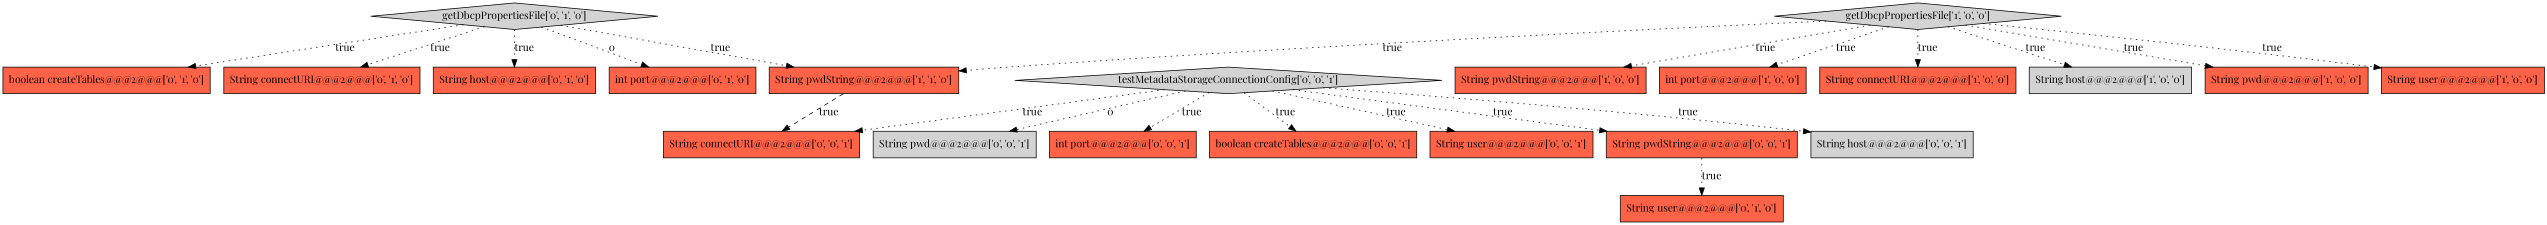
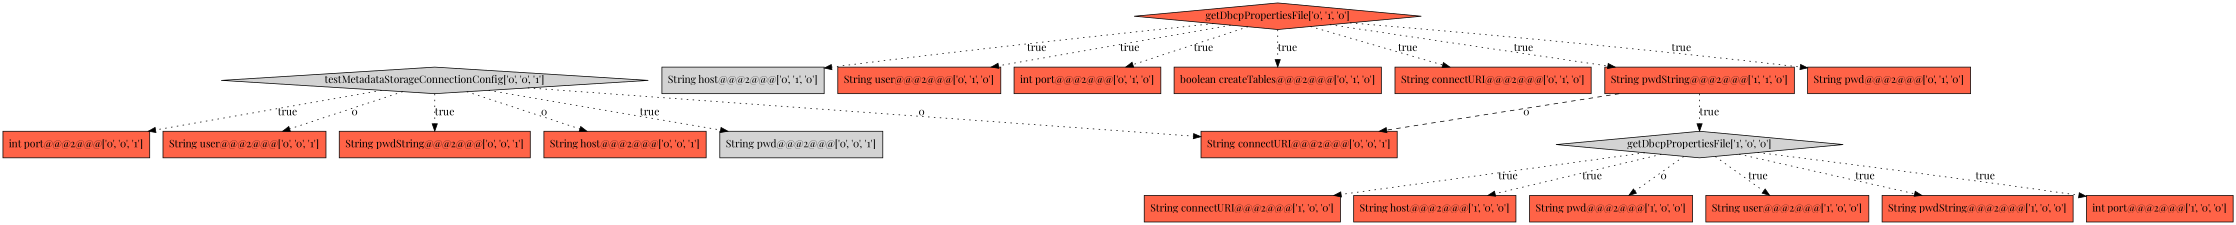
node "getDbcpPropertiesFile['0', '1', '0']": fillcolor lightgray -> tomato
edge "getDbcpPropertiesFile['1', '0', '0']" -> "String pwdString@@@2@@@['1', '1', '0']": reversed
edge "getDbcpPropertiesFile['0', '1', '0']" -> "int port@@@2@@@['0', '1', '0']": label "0" -> "true"
edge "getDbcpPropertiesFile['1', '0', '0']" -> "String pwd@@@2@@@['1', '0', '0']": label "true" -> "0"
node "String host@@@2@@@['0', '1', '0']": fillcolor tomato -> lightgray
node "String pwd@@@2@@@['0', '1', '0']": added
node "String host@@@2@@@['1', '0', '0']": fillcolor lightgray -> tomato
edge "String pwdString@@@2@@@['1', '1', '0']" -> "String connectURI@@@2@@@['0', '0', '1']": label "true" -> "0"
edge "testMetadataStorageConnectionConfig['0', '0', '1']" -> "String connectURI@@@2@@@['0', '0', '1']": label "true" -> "0"
edge "testMetadataStorageConnectionConfig['0', '0', '1']" -> "String pwd@@@2@@@['0', '0', '1']": label "0" -> "true"
edge "testMetadataStorageConnectionConfig['0', '0', '1']" -> "String user@@@2@@@['0', '0', '1']": label "true" -> "0"
edge "testMetadataStorageConnectionConfig['0', '0', '1']" -> "String host@@@2@@@['0', '0', '1']": label "true" -> "0"
node "boolean createTables@@@2@@@['0', '0', '1']": removed
node "String host@@@2@@@['0', '0', '1']": fillcolor lightgray -> tomato
edge "String pwdString@@@2@@@['0', '0', '1']" -> "String user@@@2@@@['0', '1', '0']": now "getDbcpPropertiesFile['0', '1', '0']" -> "String user@@@2@@@['0', '1', '0']"
